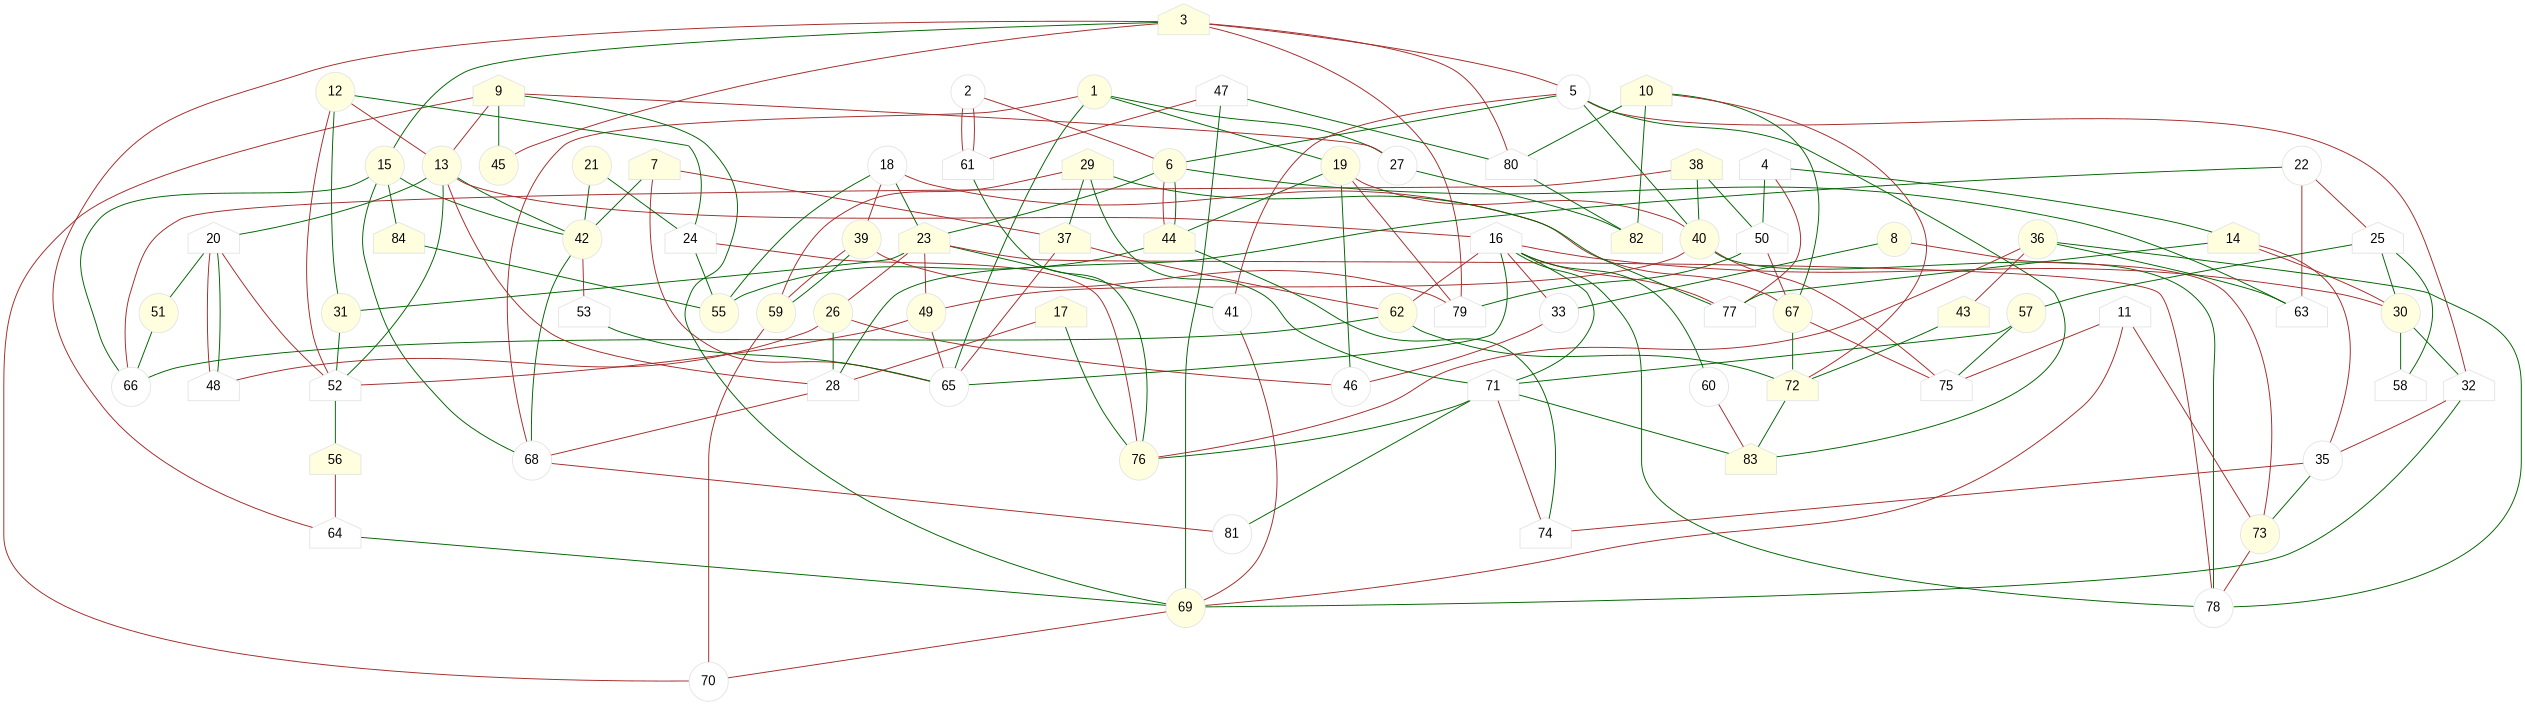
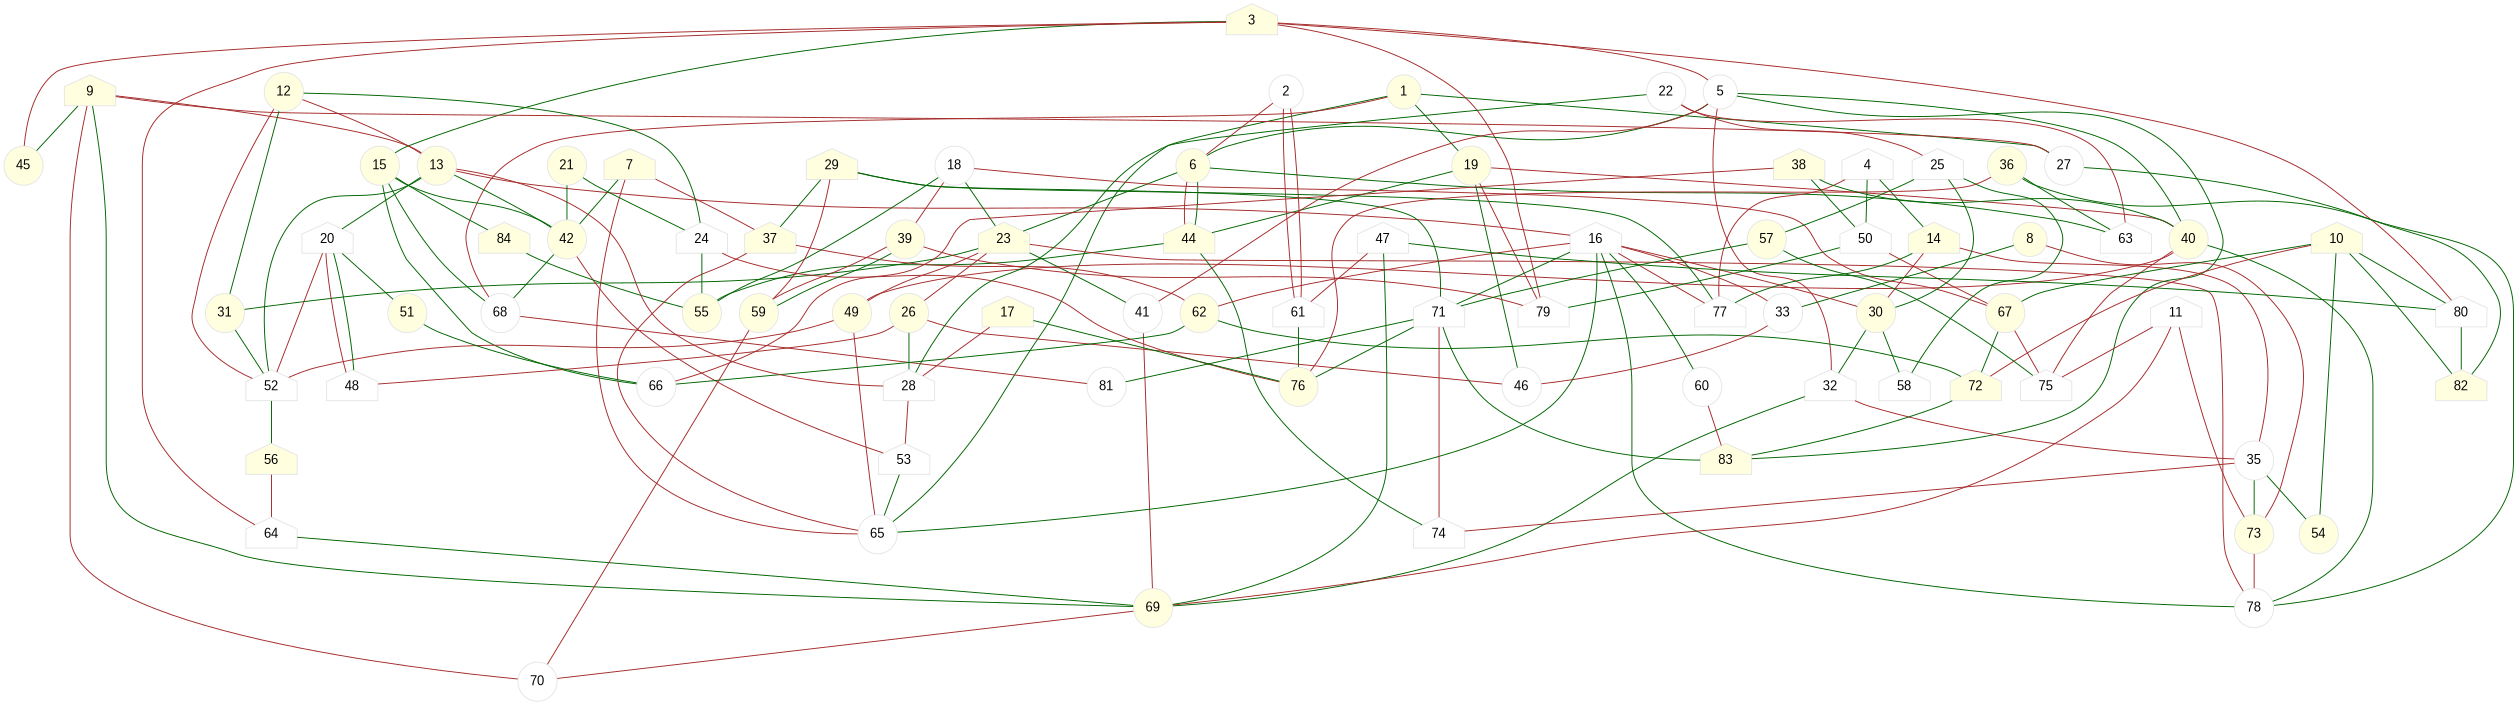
node "43": removed
edge "28" -- "68": now "28" -- "53"
node "54": added
